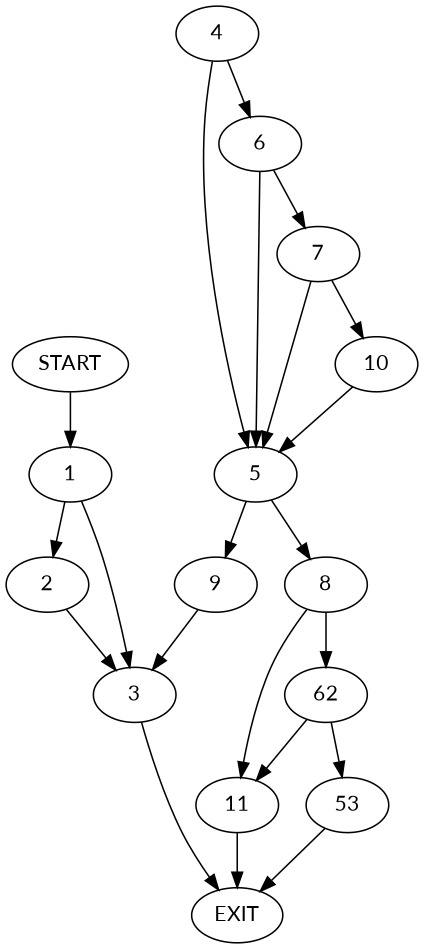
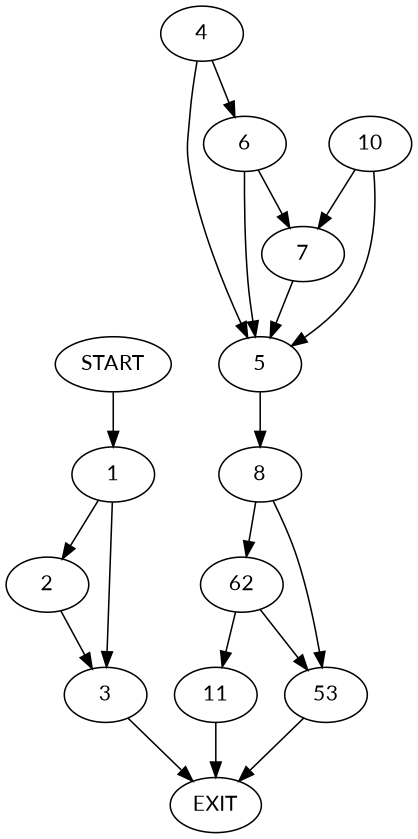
edge "7" -> "10": reversed
node "9": removed
edge "8" -> "11": now "8" -> "53"
